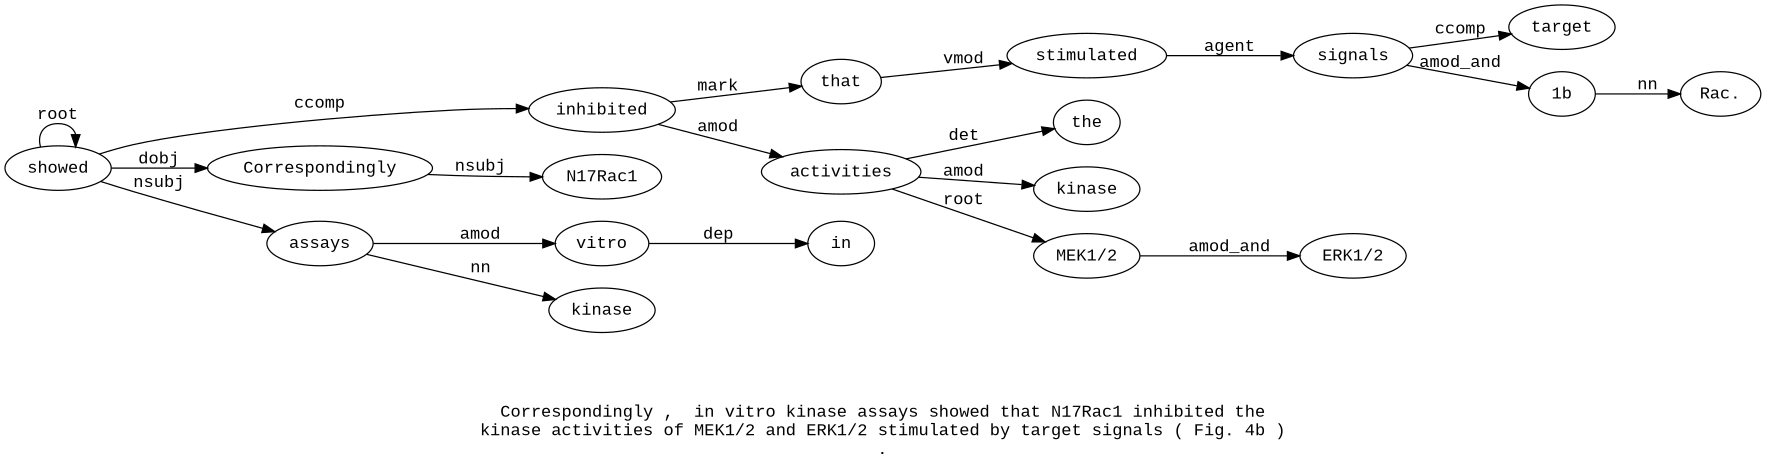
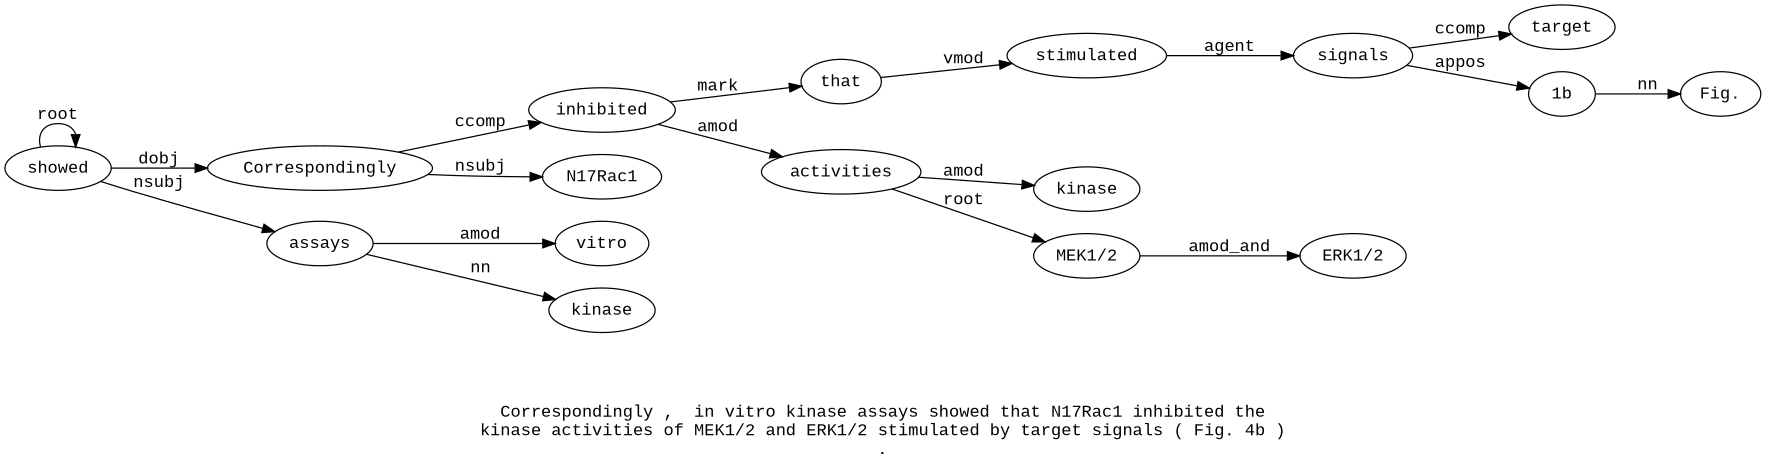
edge "signals" -> "1b": label "amod_and" -> "appos"
node "Rac.": label "Rac." -> "Fig."
edge "showed" -> "inhibited": now "Correspondingly" -> "inhibited"
node "the": removed
node "in": removed
